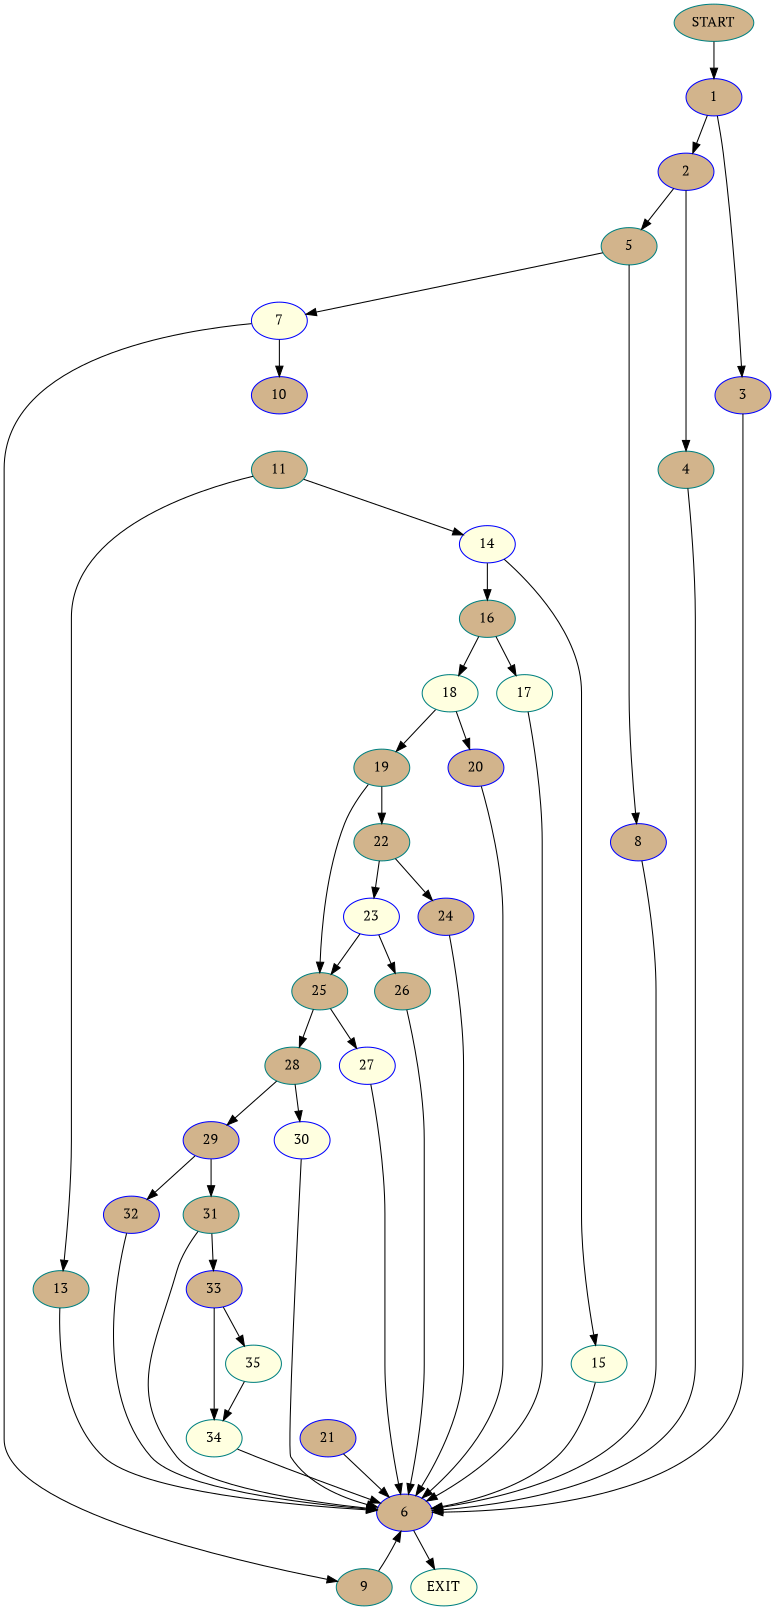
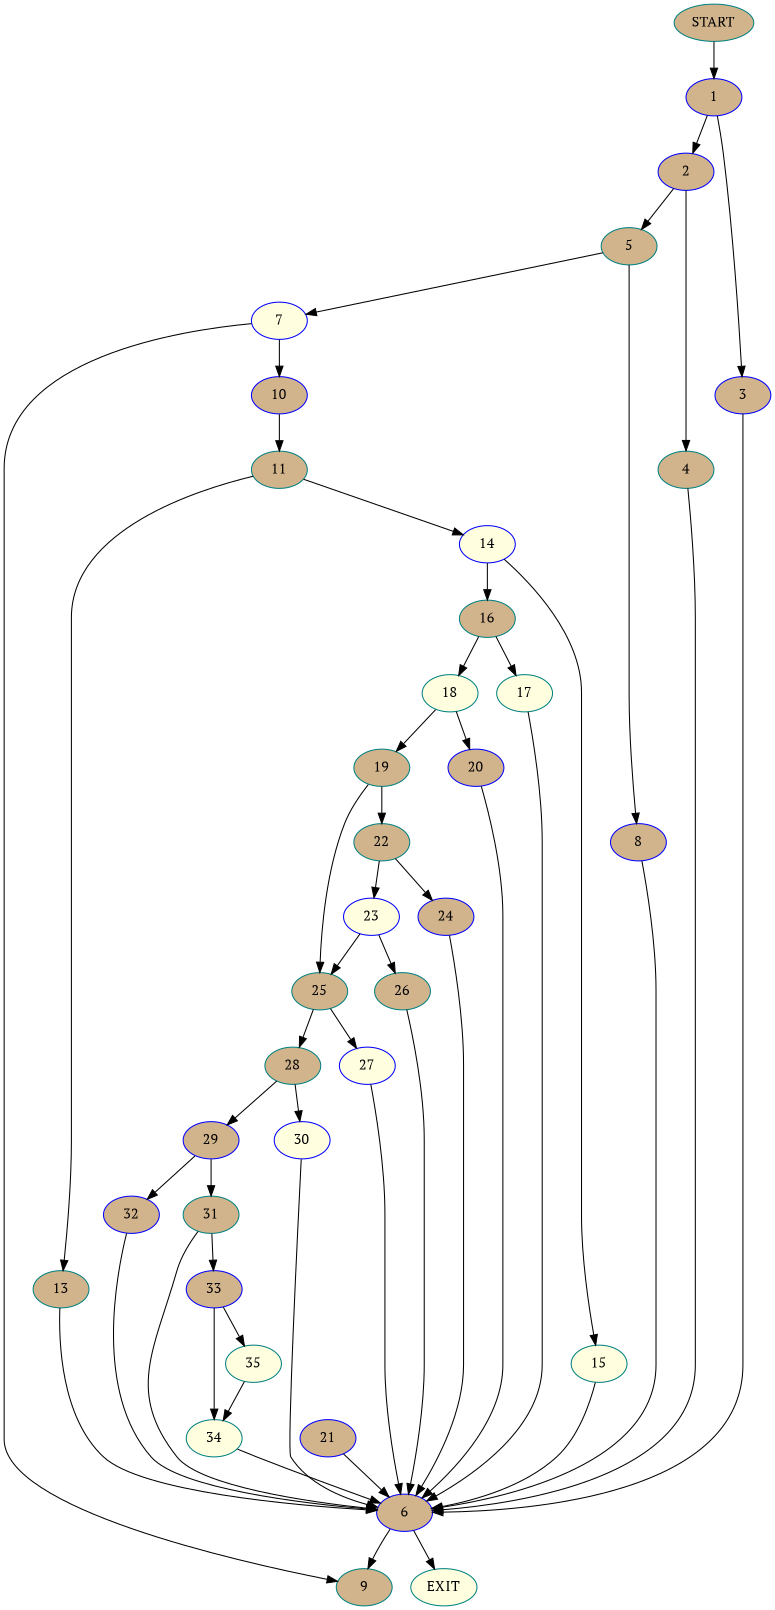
edge "10" -> "11": added
edge "9" -> "6": reversed
